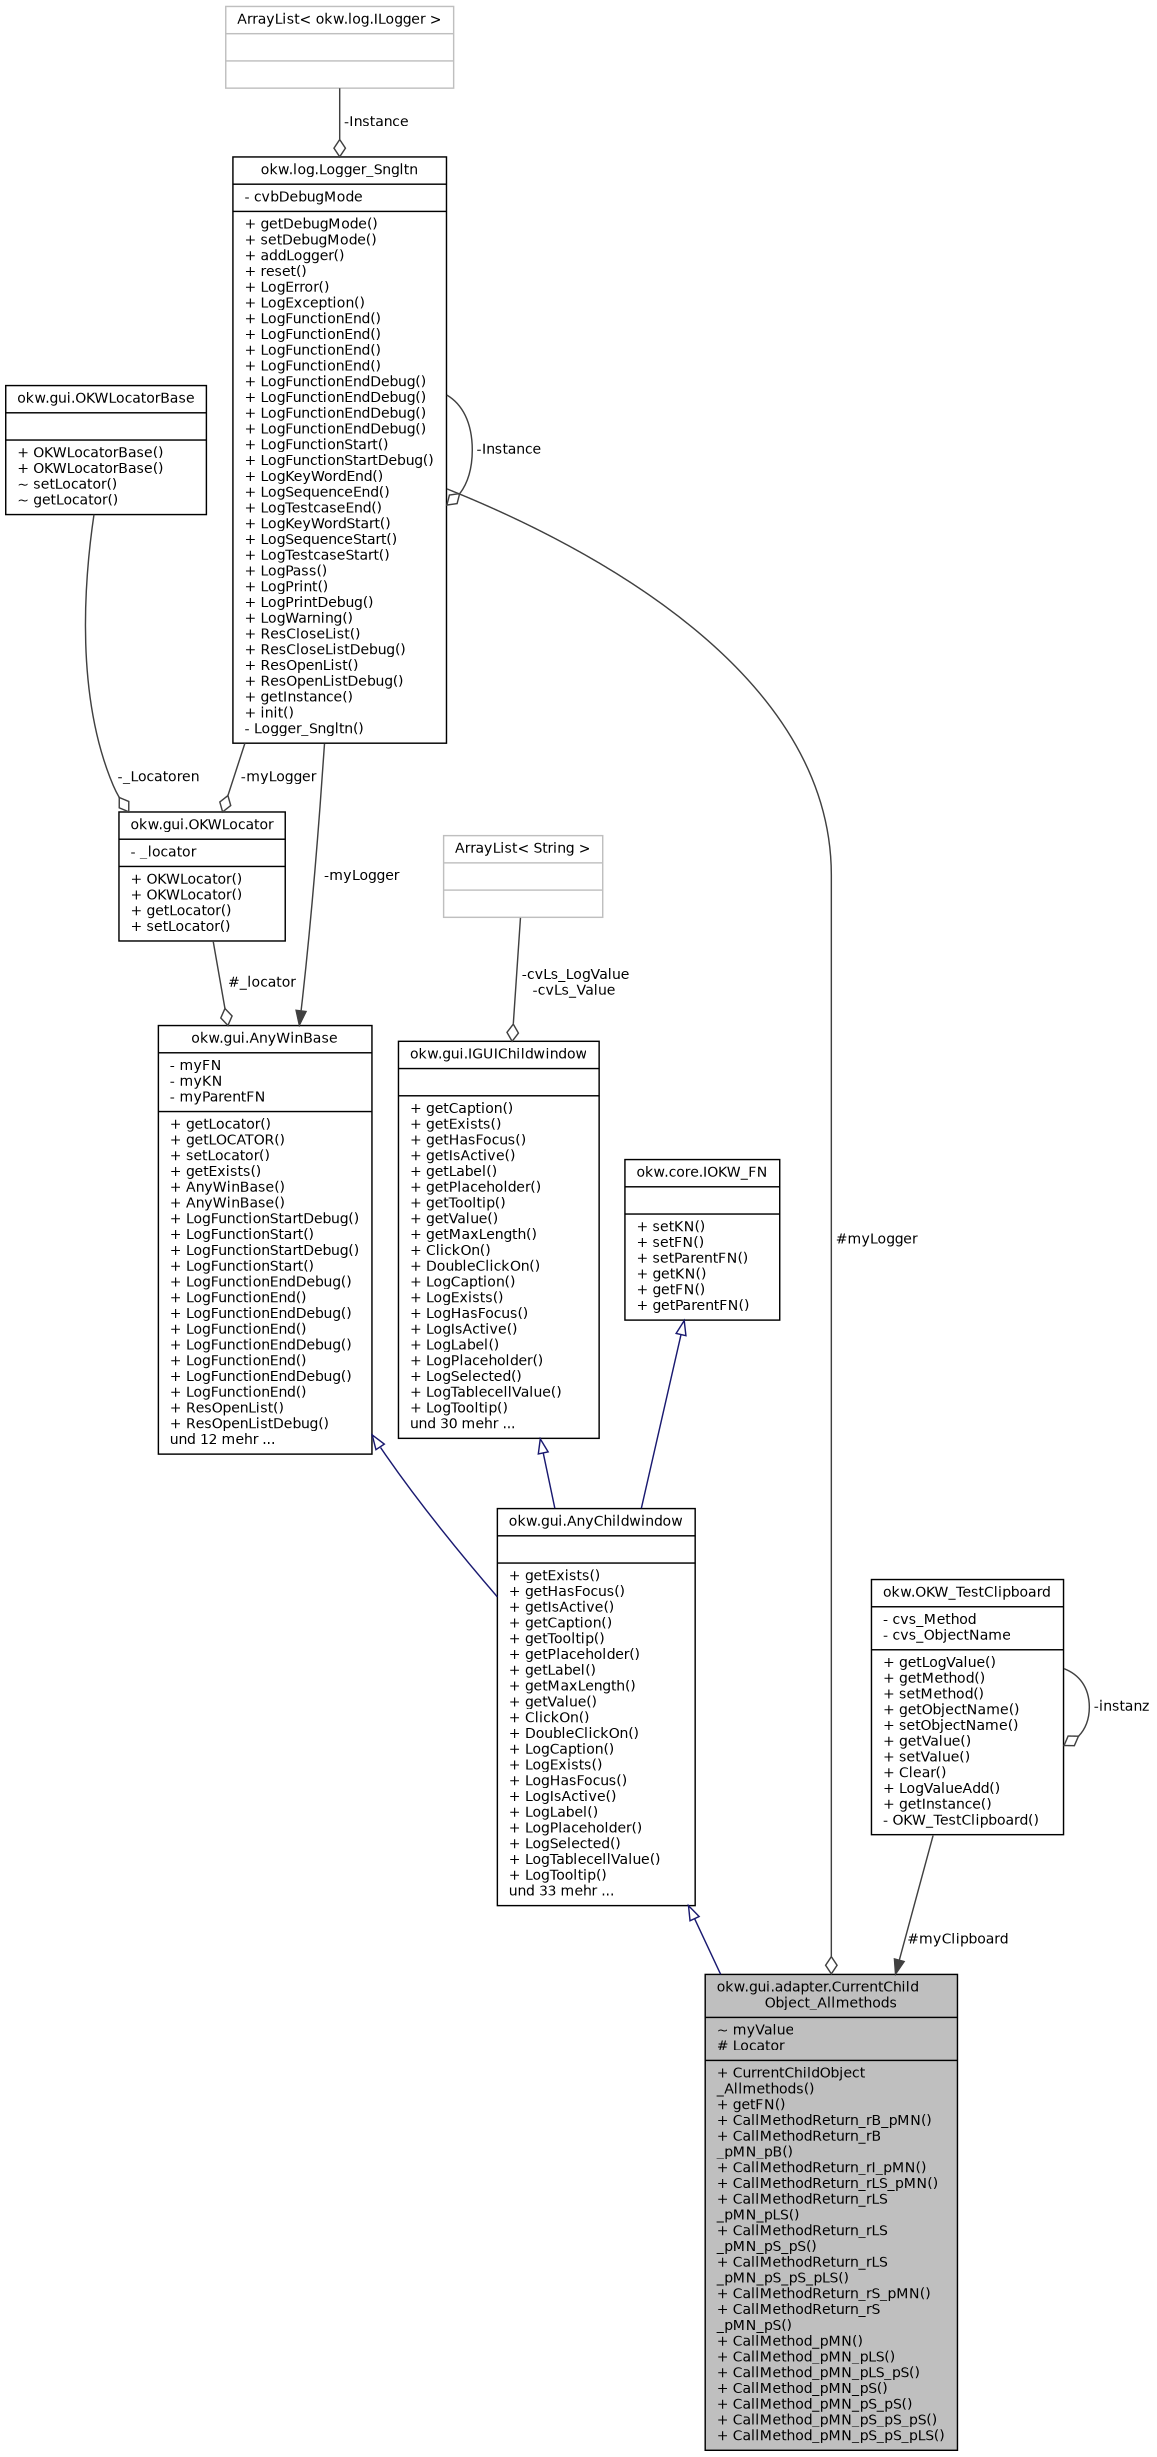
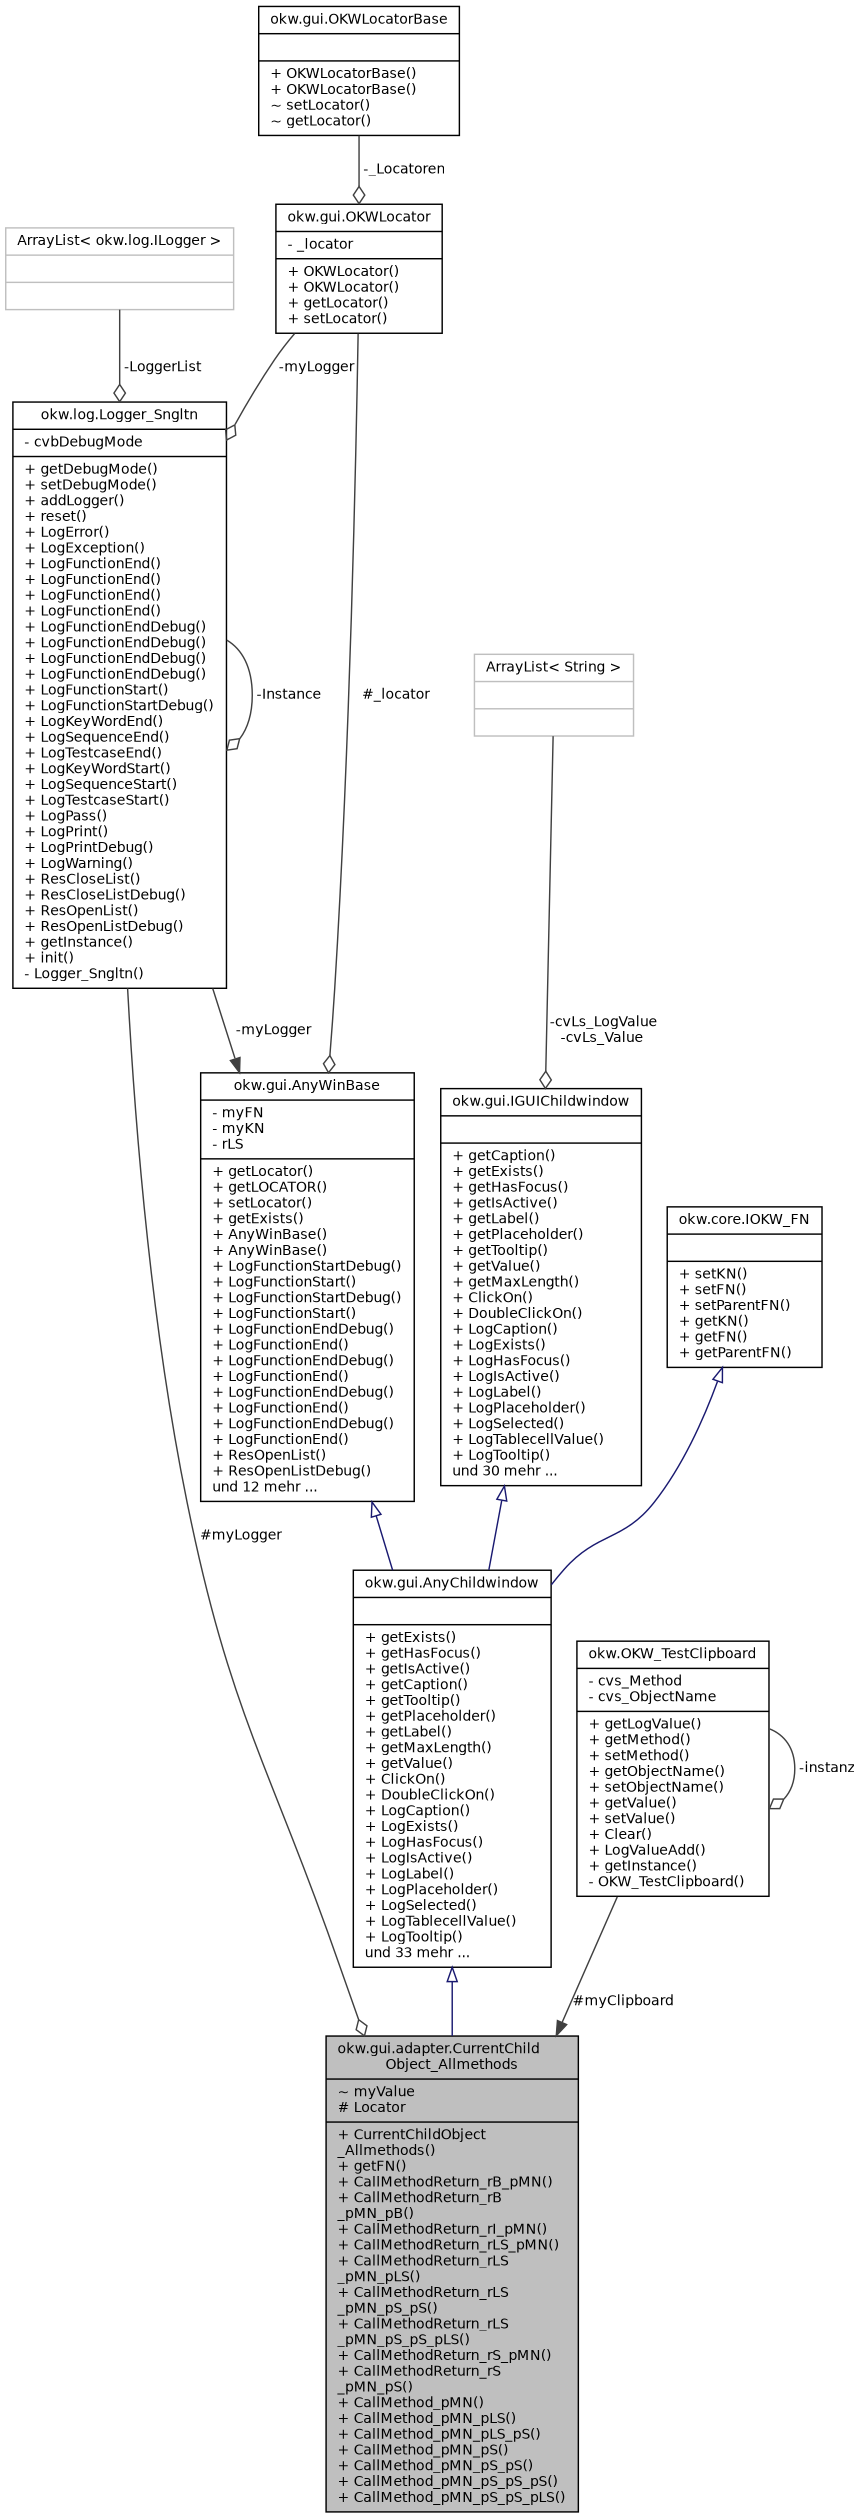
edge "ArrayList< okw.log.ILogger >" -> "okw.log.Logger_Sngltn": label " -Instance" -> " -LoggerList"
edge "okw.log.Logger_Sngltn" -> "okw.gui.OKWLocator": reversed
node "okw.gui.AnyWinBase": text "- myParentFN" -> "- rLS"
